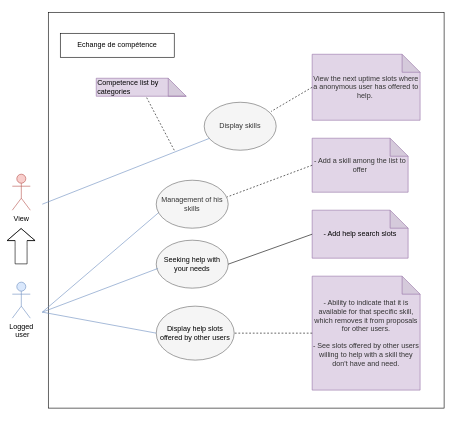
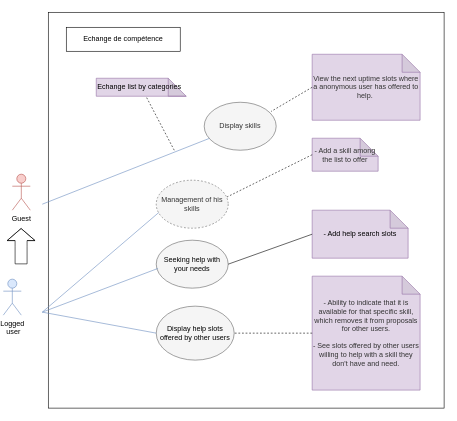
node "Echange de compétence": moved (117, 45) -> (123, 39)
node "Competence list by categories": label "Competence list by categories" -> "Echange list by categories"
node "- Add a skill among the list to offer": size 96x54 -> 66x33
node "Management of his skills": style solid -> dashed
node "View": label "View" -> "Guest"
node "Logged user": moved (21, 300) -> (12, 297)
